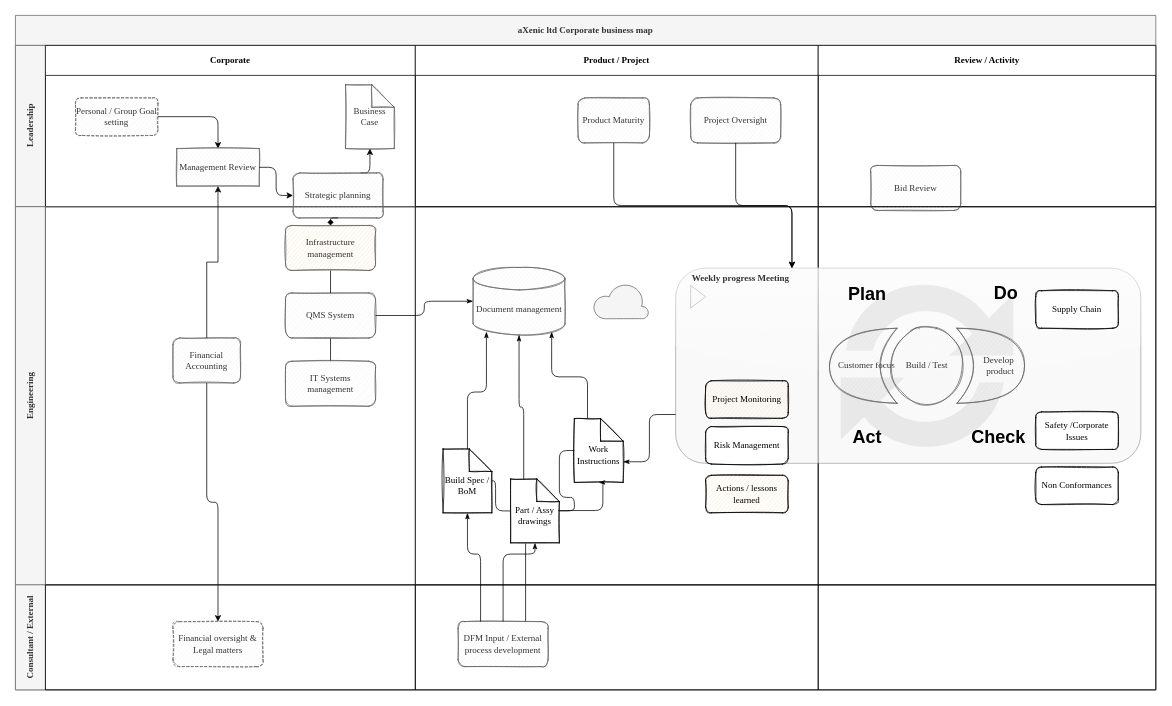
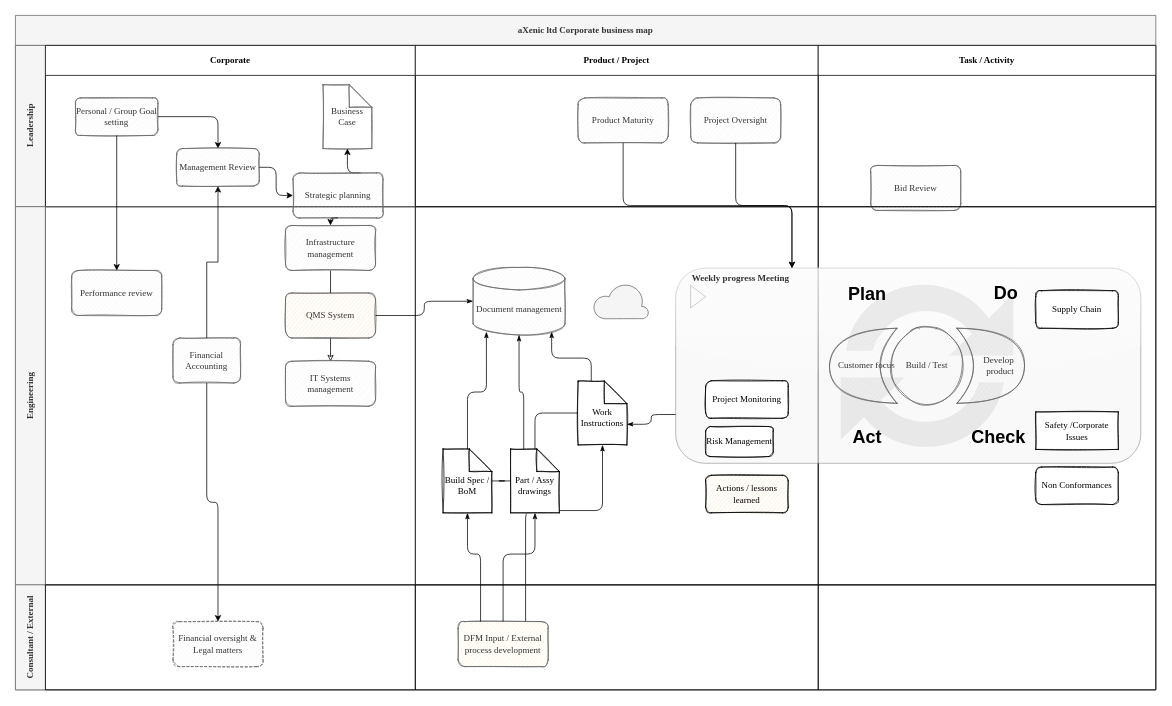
node "Review / Activity": label "Review / Activity" -> "Task / Activity"
node "Personal / Group Goal setting": style dashed -> solid
node "Business Case": moved (370, 117) -> (347, 117)
node "Product Maturity": size 71x45 -> 90x45
node "Management Review": shape rectangle -> rounded rectangle
edge "Personal / Group Goal setting" -> "Performance review": added
edge "Strategic planning" -> "Infrastructure management": arrowhead diamond -> classic
node "Infrastructure management": fillcolor #ffe6cc -> #f5f5f5
node "Performance review": added
node "QMS System": fillcolor #f5f5f5 -> #ffe6cc
edge "QMS System" -- "IT Systems management": arrowhead none -> classic
node "Project Monitoring": fillcolor #ffe6cc -> #ffffff
node "Safety /Corporate Issues": shape rounded rectangle -> rectangle
node "Risk Management": size 83x38 -> 68x30
node "Work Instructions": moved (599, 450) -> (602, 413)
node "Part / Assy drawings": moved (535, 511) -> (535, 481)
node "DFM Input / External process development": fillcolor #f5f5f5 -> #fff2cc
